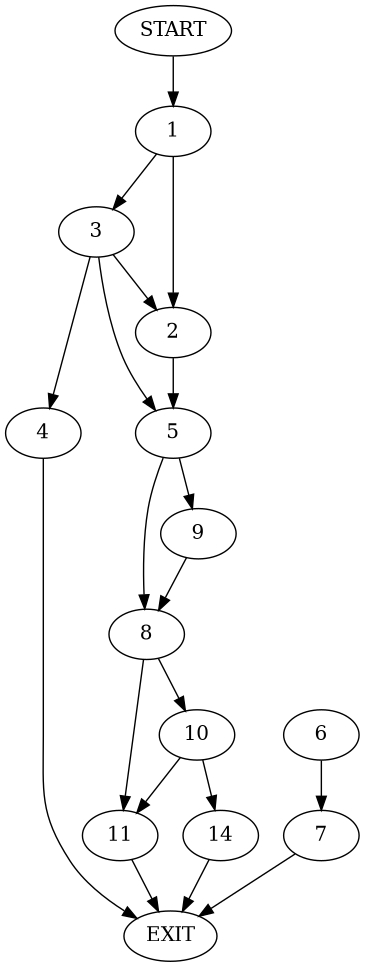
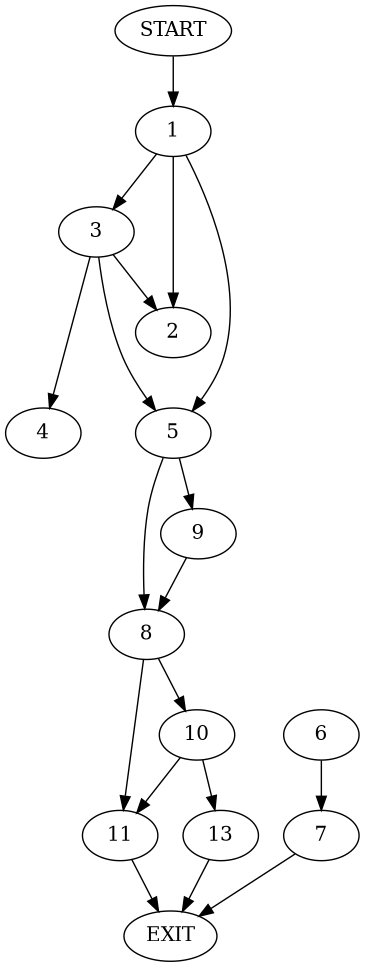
edge "2" -> "5": now "1" -> "5"
edge "4" -> "EXIT": removed
node "14": label "14" -> "13"
